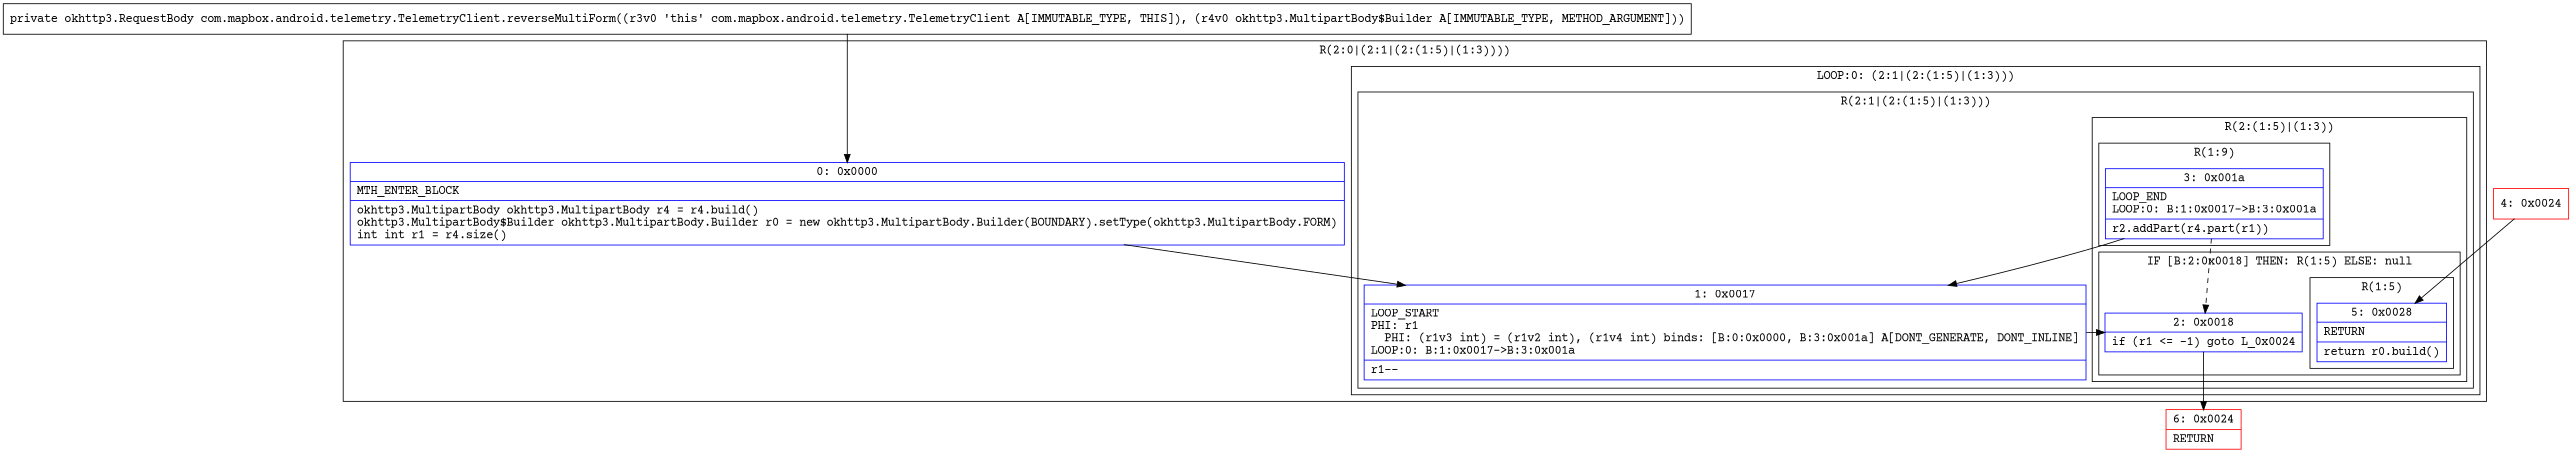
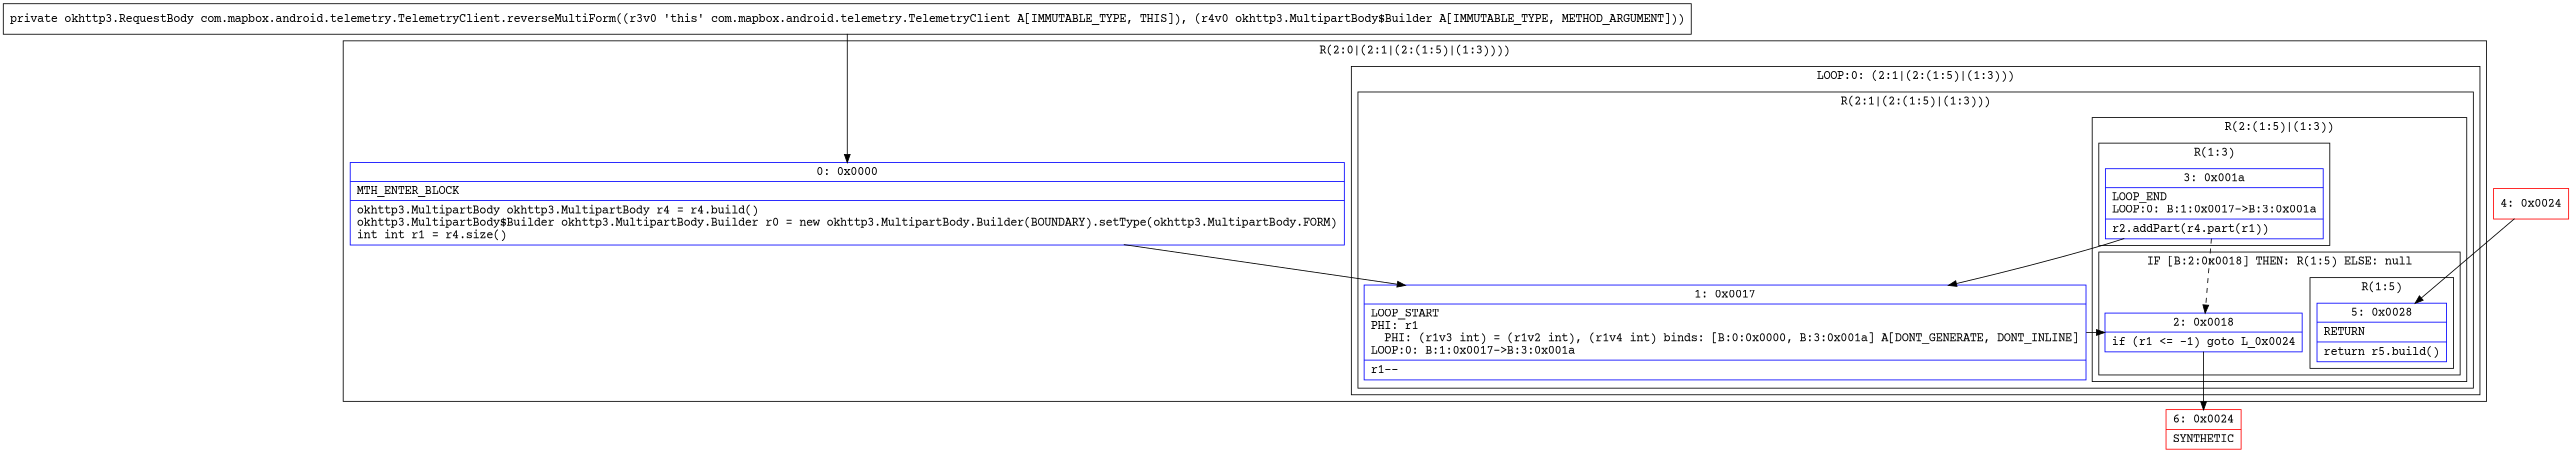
cluster "R(1:9)": label "R(1:9)" -> "R(1:3)"
node "5: 0x0028": text "return r0.build()" -> "return r5.build()"
node "6: 0x0024": text "RETURN" -> "SYNTHETIC"
